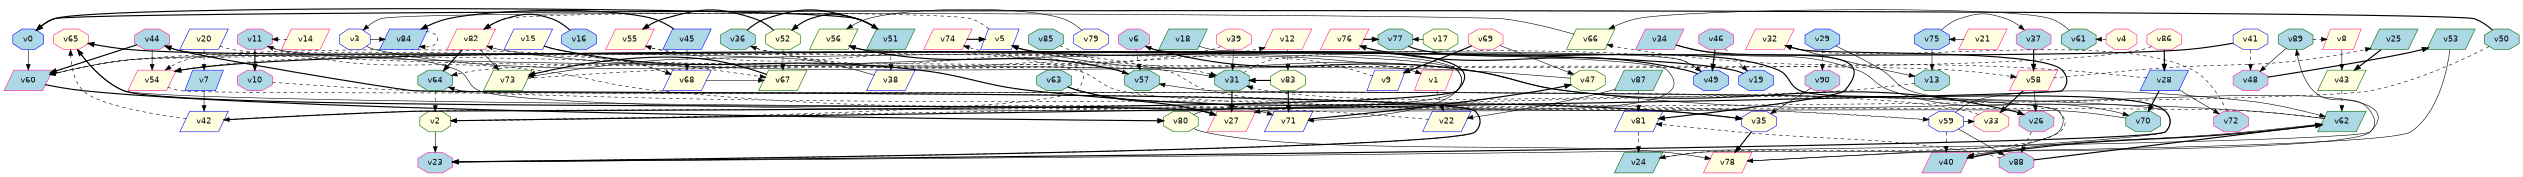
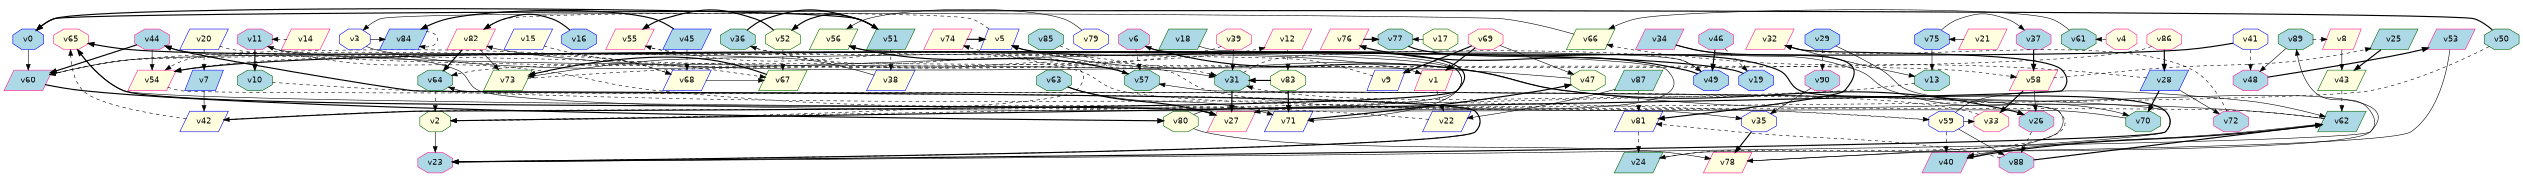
node "v53": color darkgreen -> deeppink
edge "v69" -> "v1": added
node "v10": color deeppink -> darkgreen
edge "v15" -> "v35": removed
